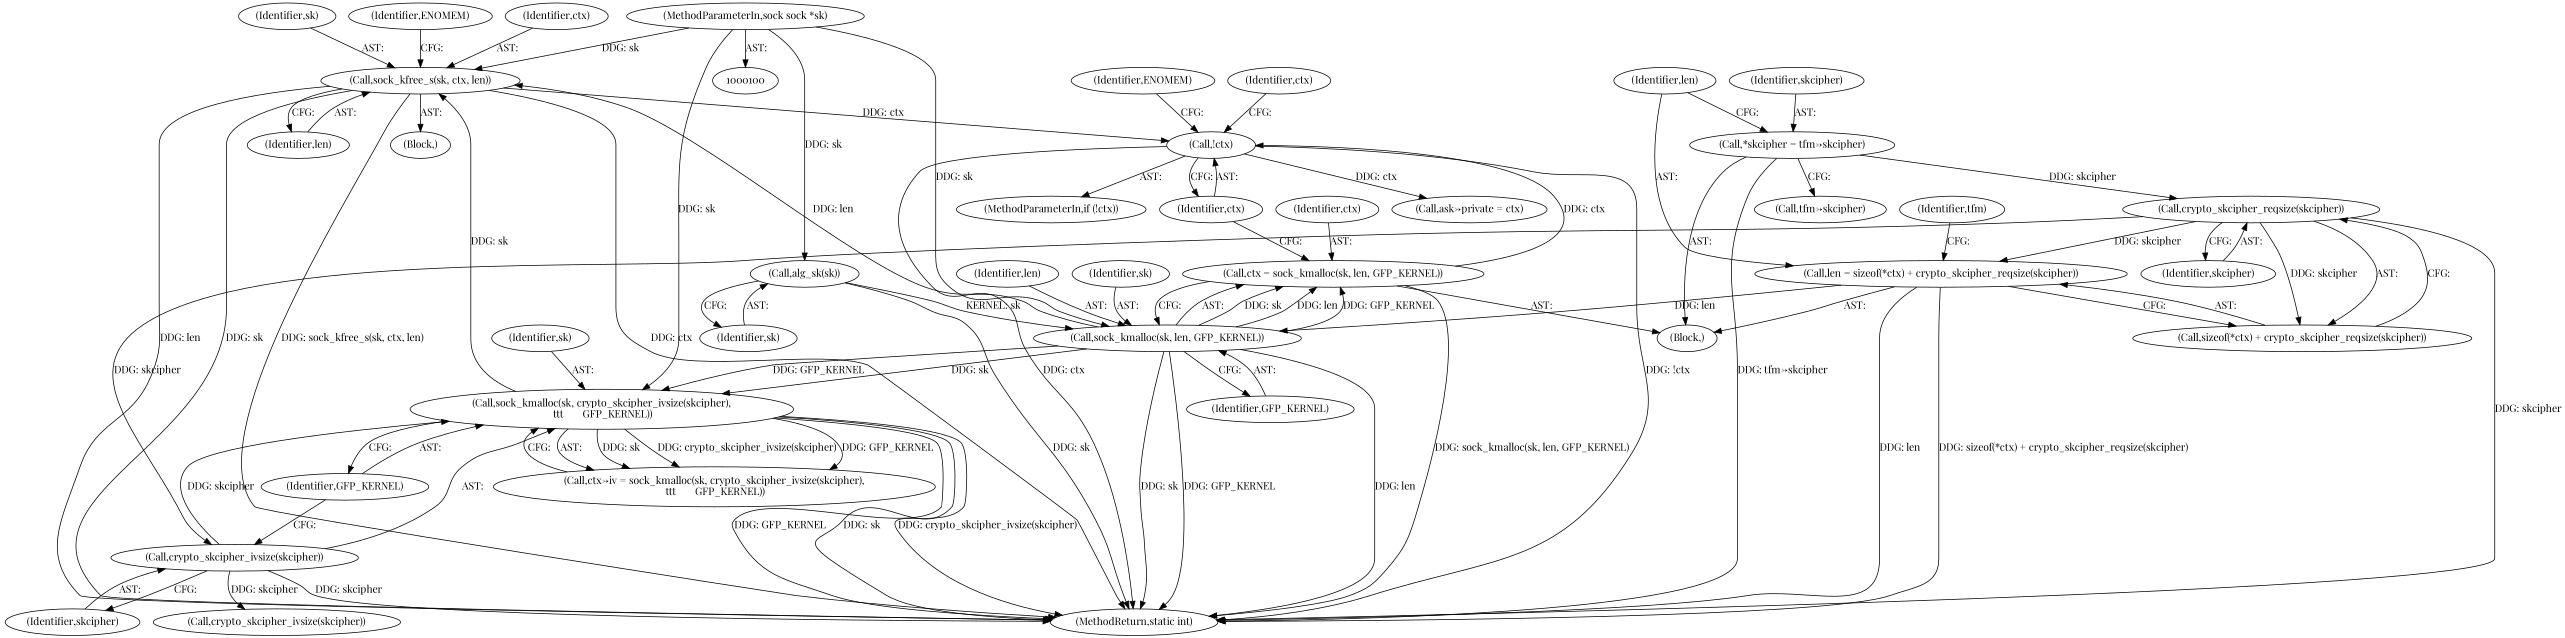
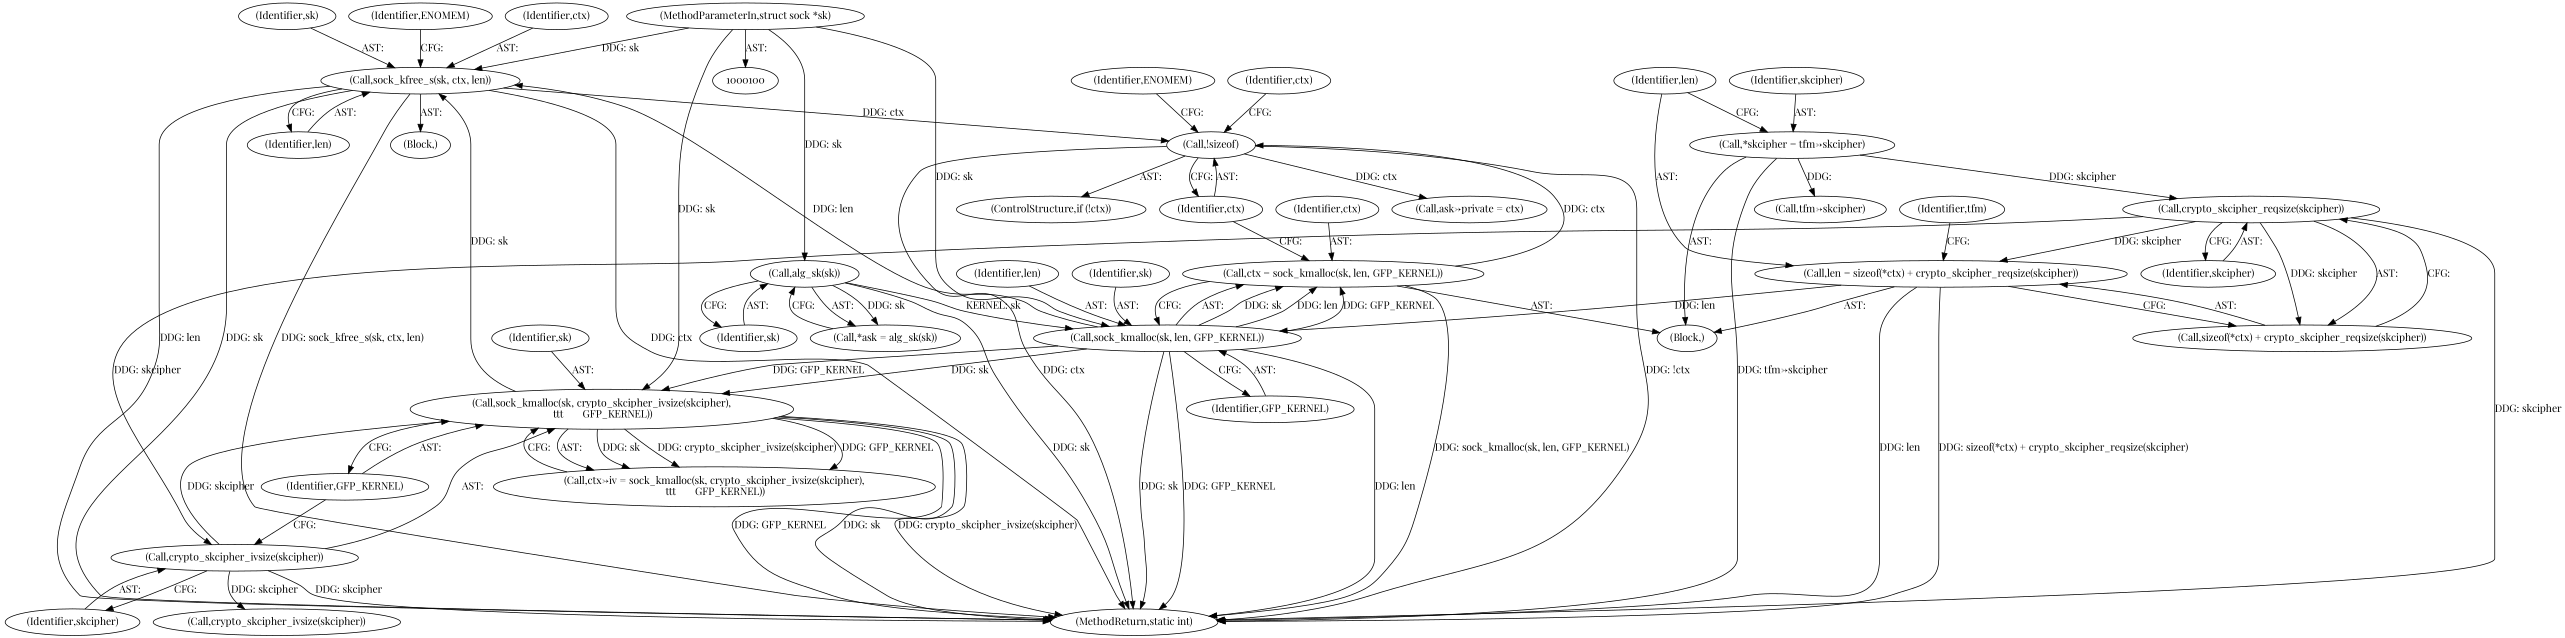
node "(MethodParameterIn,sock sock *sk)": label "(MethodParameterIn,sock sock *sk)" -> "(MethodParameterIn,struct sock *sk)"
node "(Call,!ctx)": label "(Call,!ctx)" -> "(Call,!sizeof)"
edge "(Call,*skcipher = tfm->skcipher)" -> "(Call,tfm->skcipher)": label "CFG: " -> "DDG: "
node "(MethodParameterIn,if (!ctx))": label "(MethodParameterIn,if (!ctx))" -> "(ControlStructure,if (!ctx))"
node "(Call,*ask = alg_sk(sk))": added
